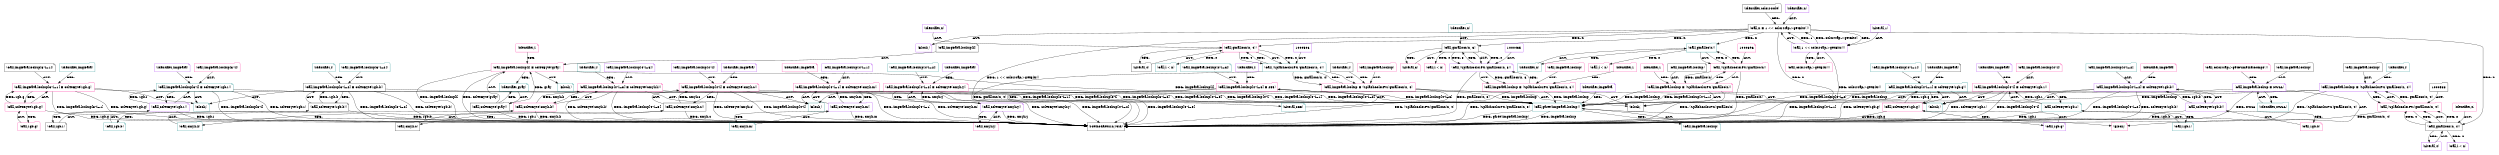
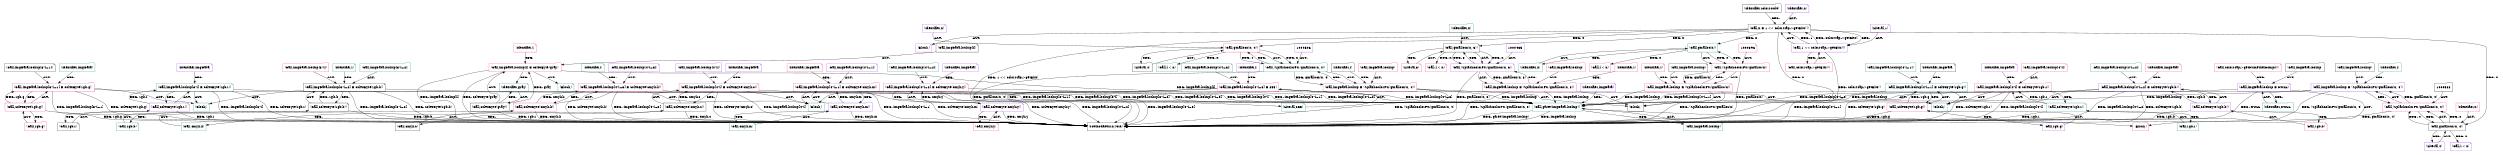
edge "(Call,imgData.lookup[3*i])" -> "(Call,imgData.lookup[3*i] = colToByte(rgb.r))": now "(Call,imgData.lookup[3*i])" -> "(Call,imgData.lookup[3*i+2] = colToByte(rgb.b))"
